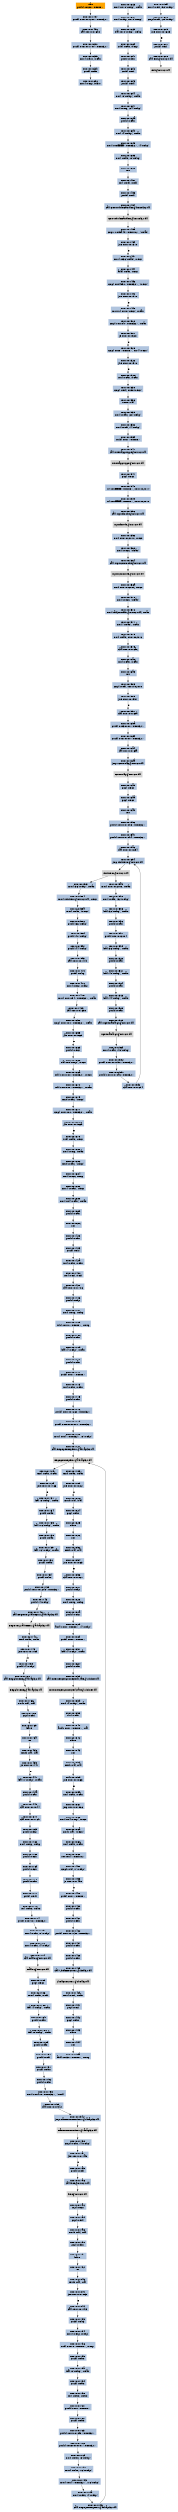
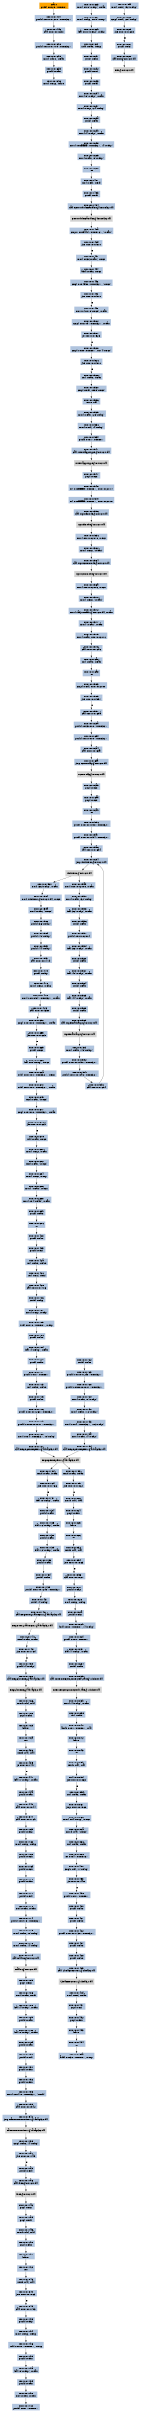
edge "0x010017c0 pushl $0x1<UINT8>" -> "0x010017c2 pushl %ebx": removed
